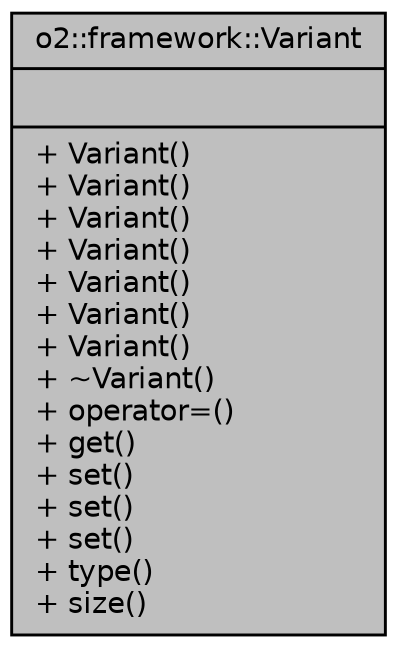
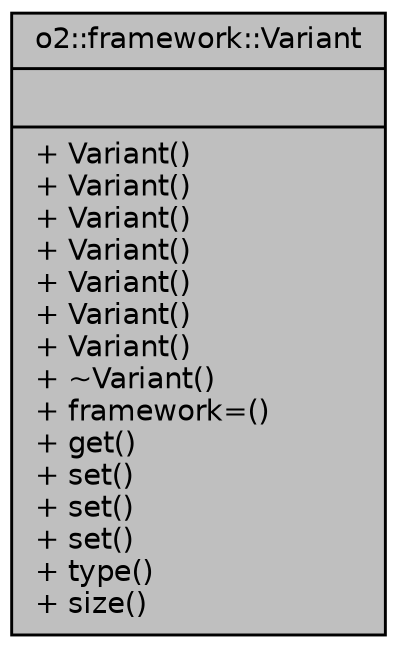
node "o2::framework::Variant": text "+ operator=()" -> "+ framework=()"
